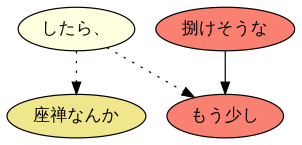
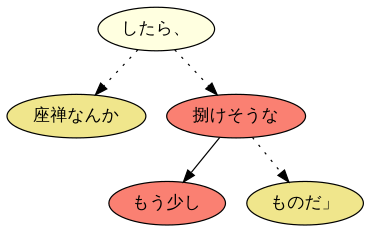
edge "したら、" -> "もう少し": now "したら、" -> "捌けそうな"
node "ものだ」": added
